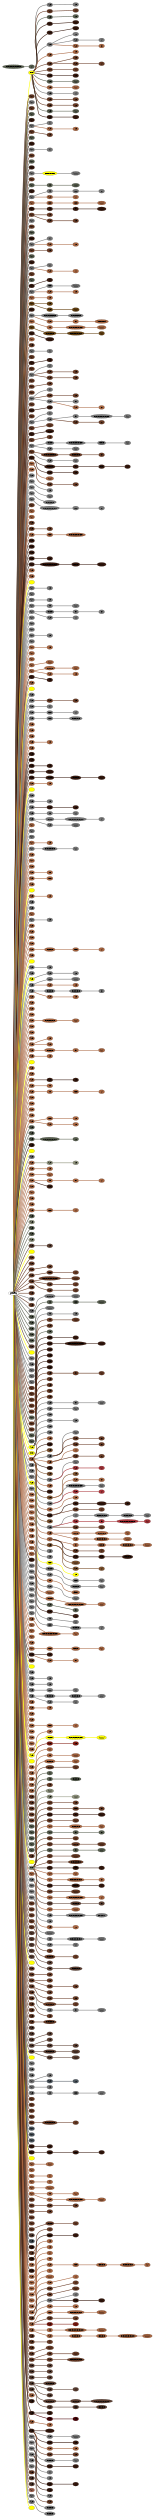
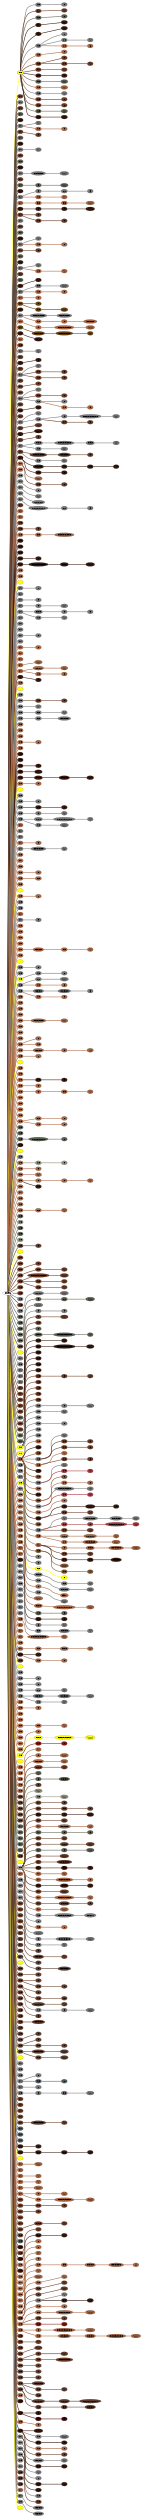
node "O?O?O?O?O": fillcolor yellow -> #777777
node "219:0": added
